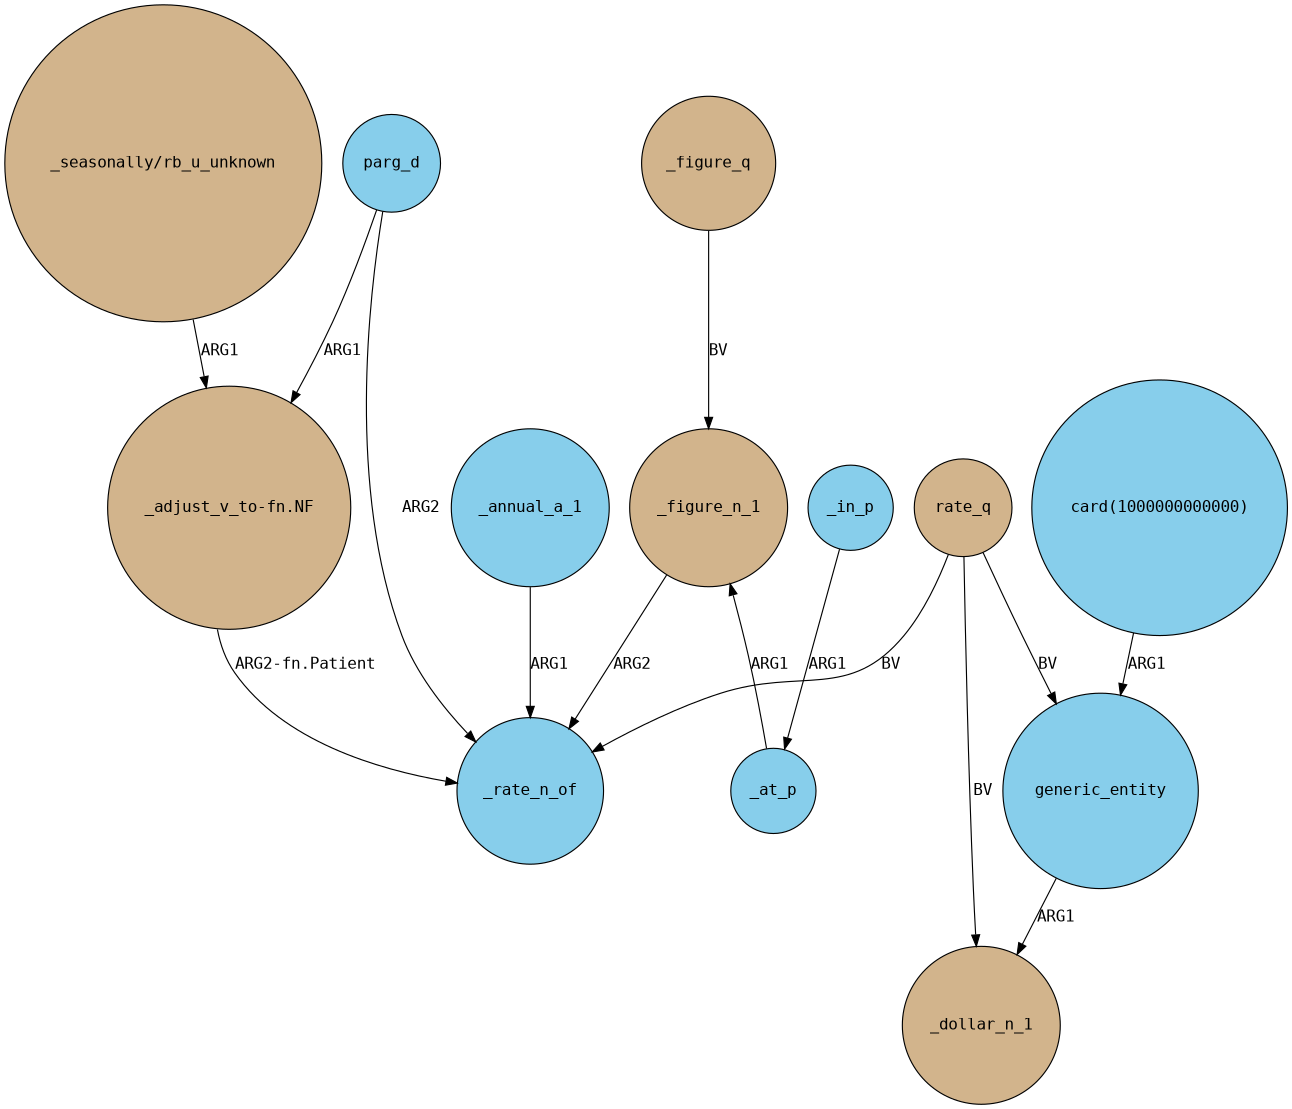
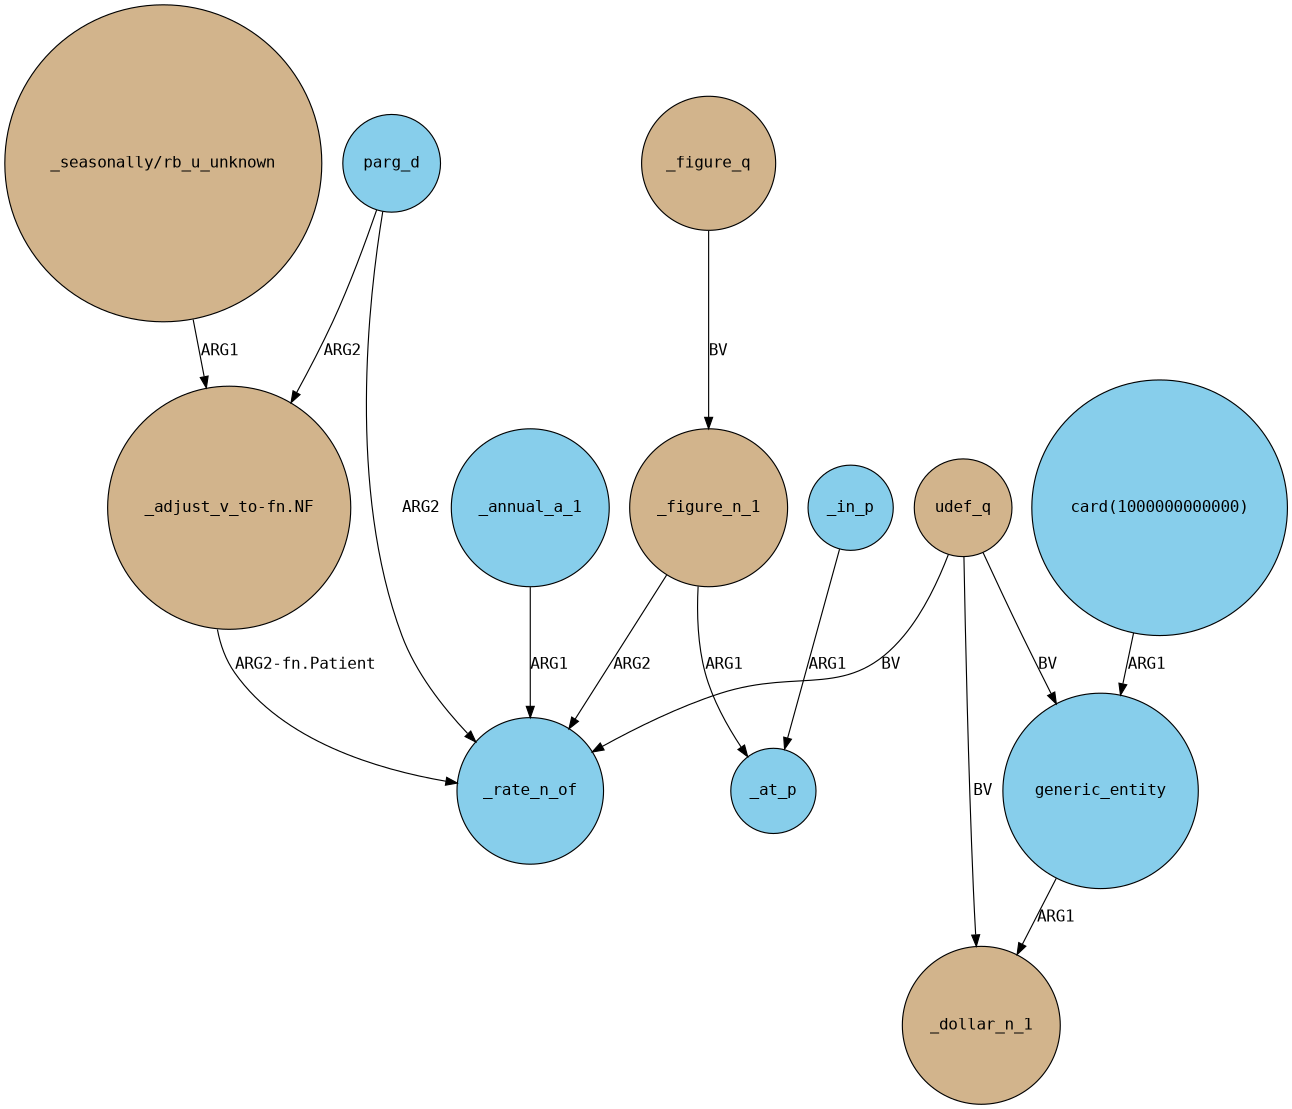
edge "parg_d" -> "_adjust_v_to-fn.NF": label "ARG1" -> "ARG2"
node "rate_q": label "rate_q" -> "udef_q"
edge "_at_p" -> "_figure_n_1": reversed
